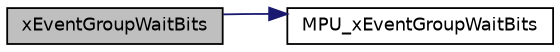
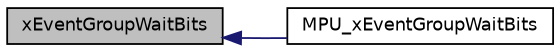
edge "xEventGroupWaitBits" -> "MPU_xEventGroupWaitBits": reversed
